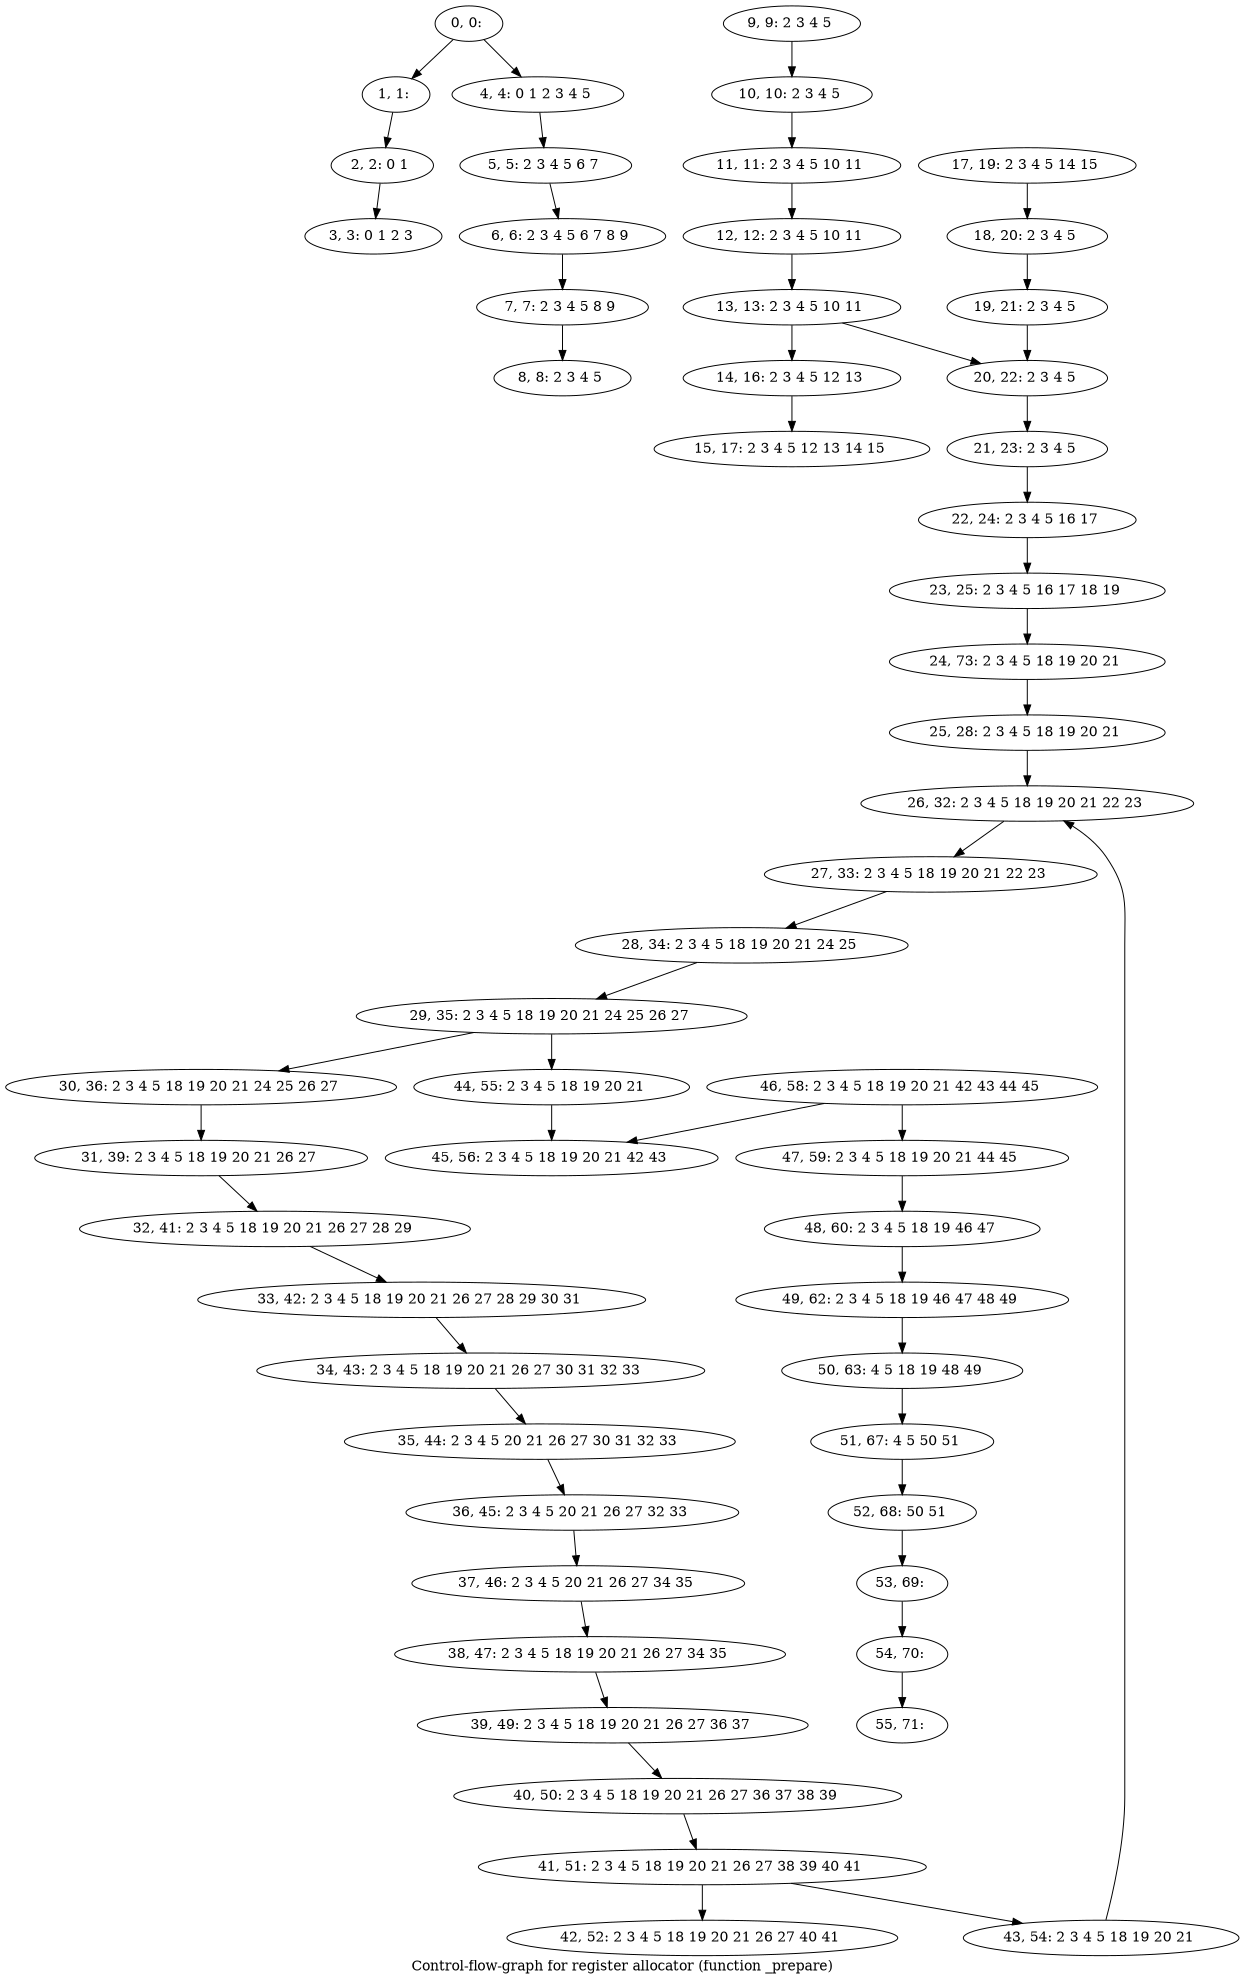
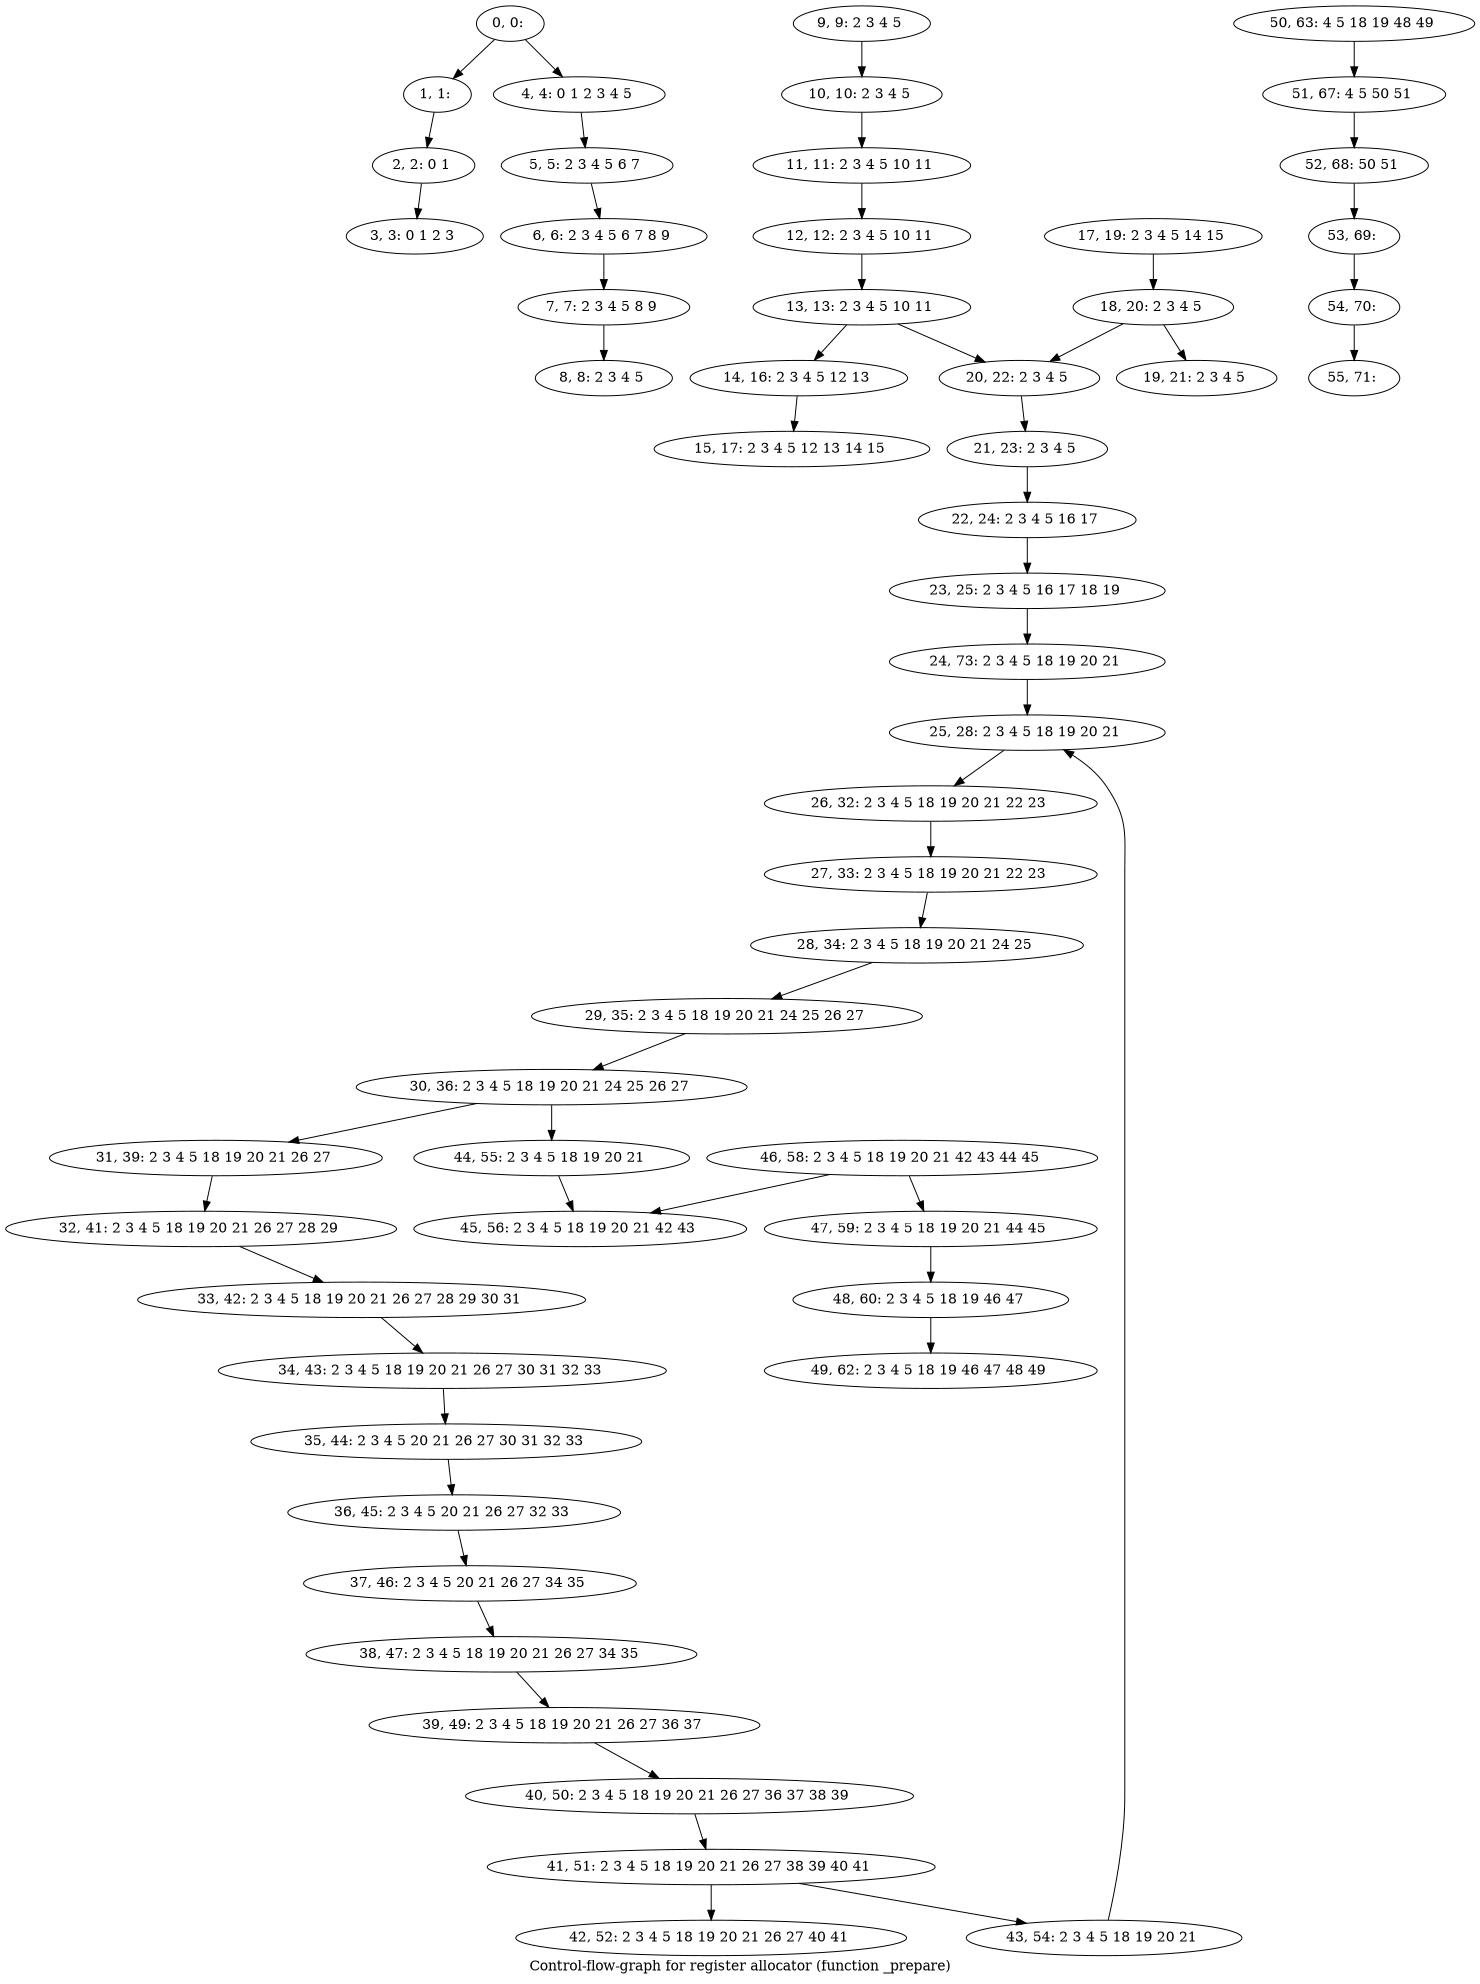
edge "19, 21: 2 3 4 5" -> "20, 22: 2 3 4 5": now "18, 20: 2 3 4 5" -> "20, 22: 2 3 4 5"
edge "29, 35: 2 3 4 5 18 19 20 21 24 25 26 27" -> "44, 55: 2 3 4 5 18 19 20 21": now "30, 36: 2 3 4 5 18 19 20 21 24 25 26 27" -> "44, 55: 2 3 4 5 18 19 20 21"
edge "49, 62: 2 3 4 5 18 19 46 47 48 49" -> "50, 63: 4 5 18 19 48 49": removed
edge "43, 54: 2 3 4 5 18 19 20 21" -> "26, 32: 2 3 4 5 18 19 20 21 22 23": now "43, 54: 2 3 4 5 18 19 20 21" -> "25, 28: 2 3 4 5 18 19 20 21"
